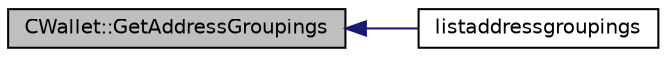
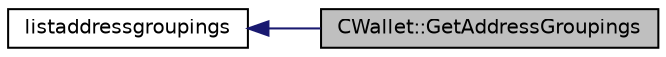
edge "listaddressgroupings" -> "CWallet::GetAddressGroupings": reversed
